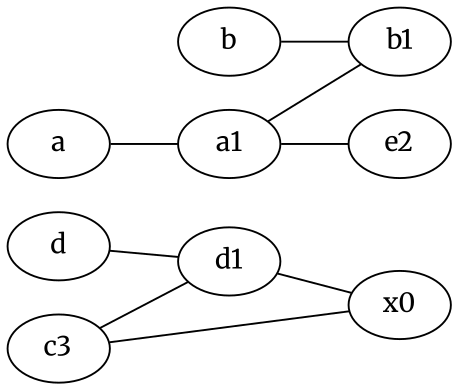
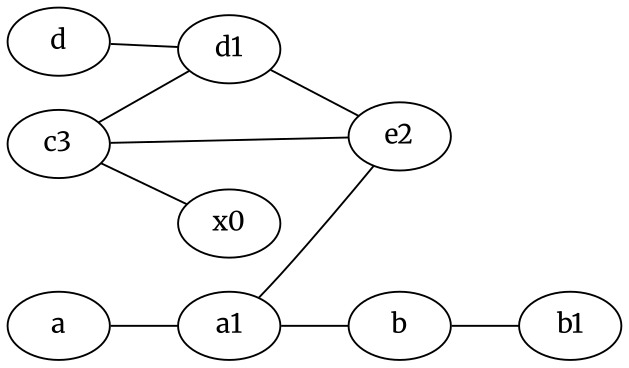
edge "b1" -- "a1": now "b" -- "a1"
edge "e2" -- "c3": added
edge "d1" -- "x0": now "d1" -- "e2"
